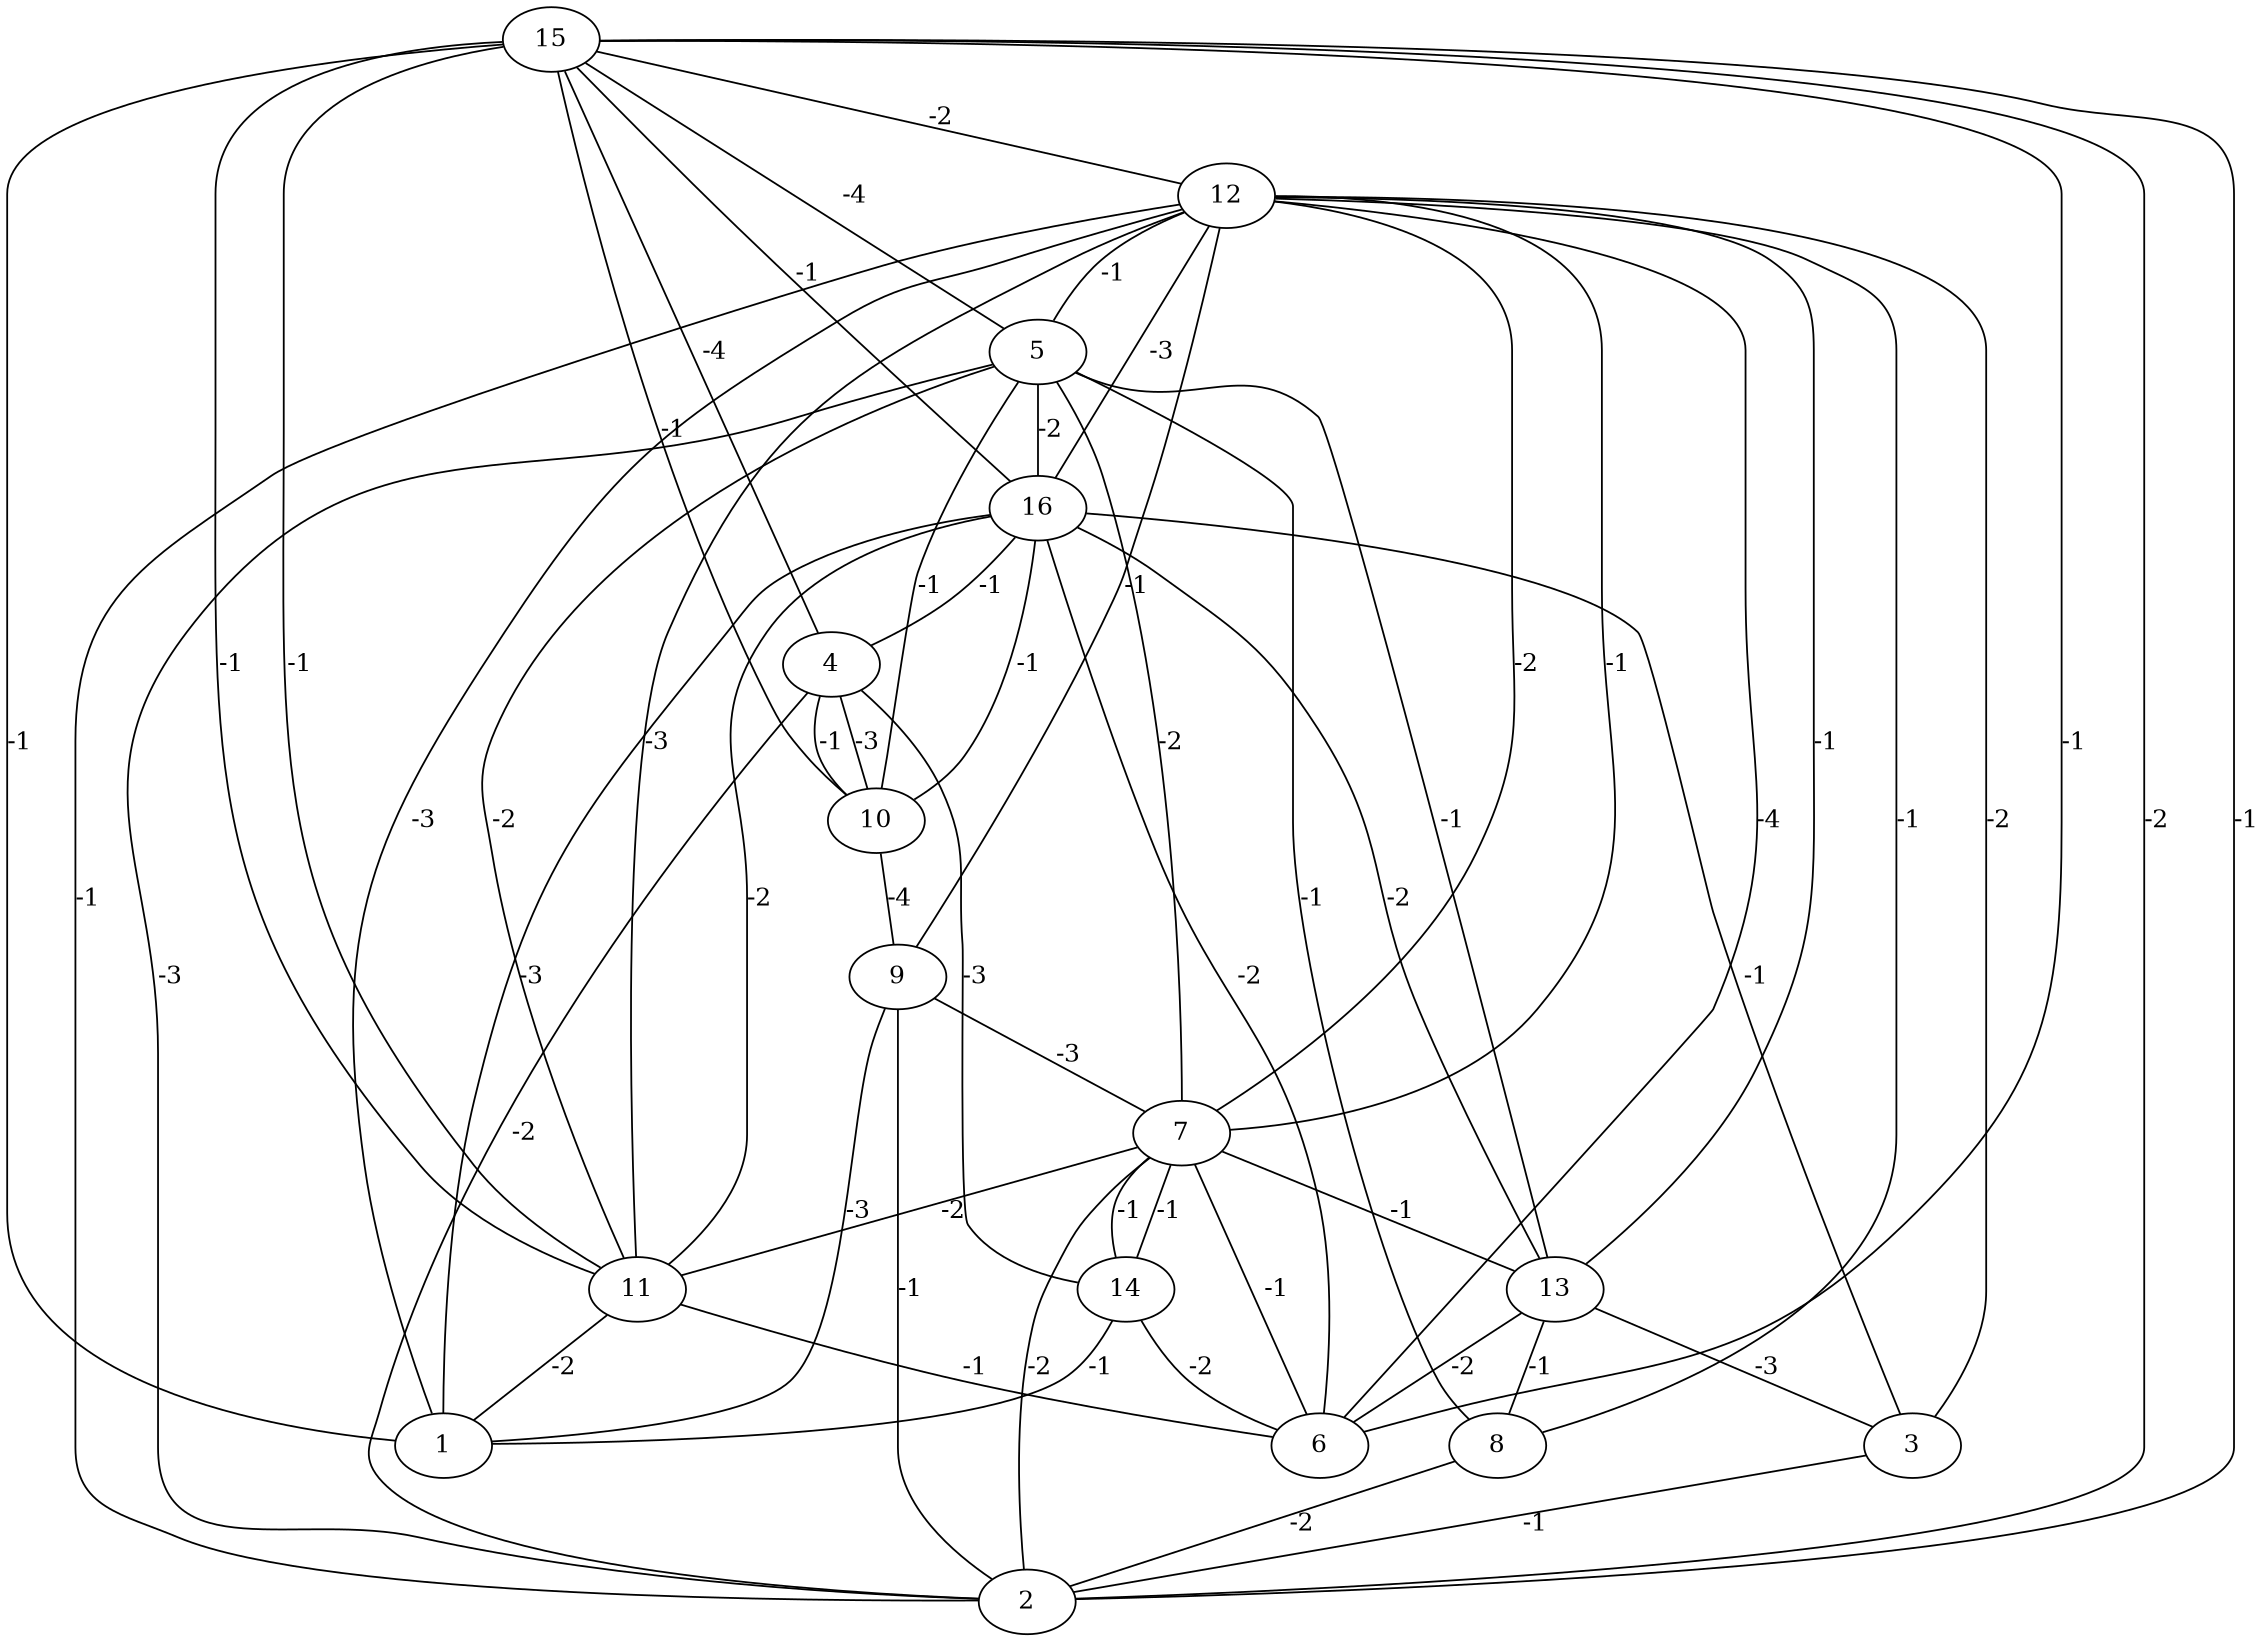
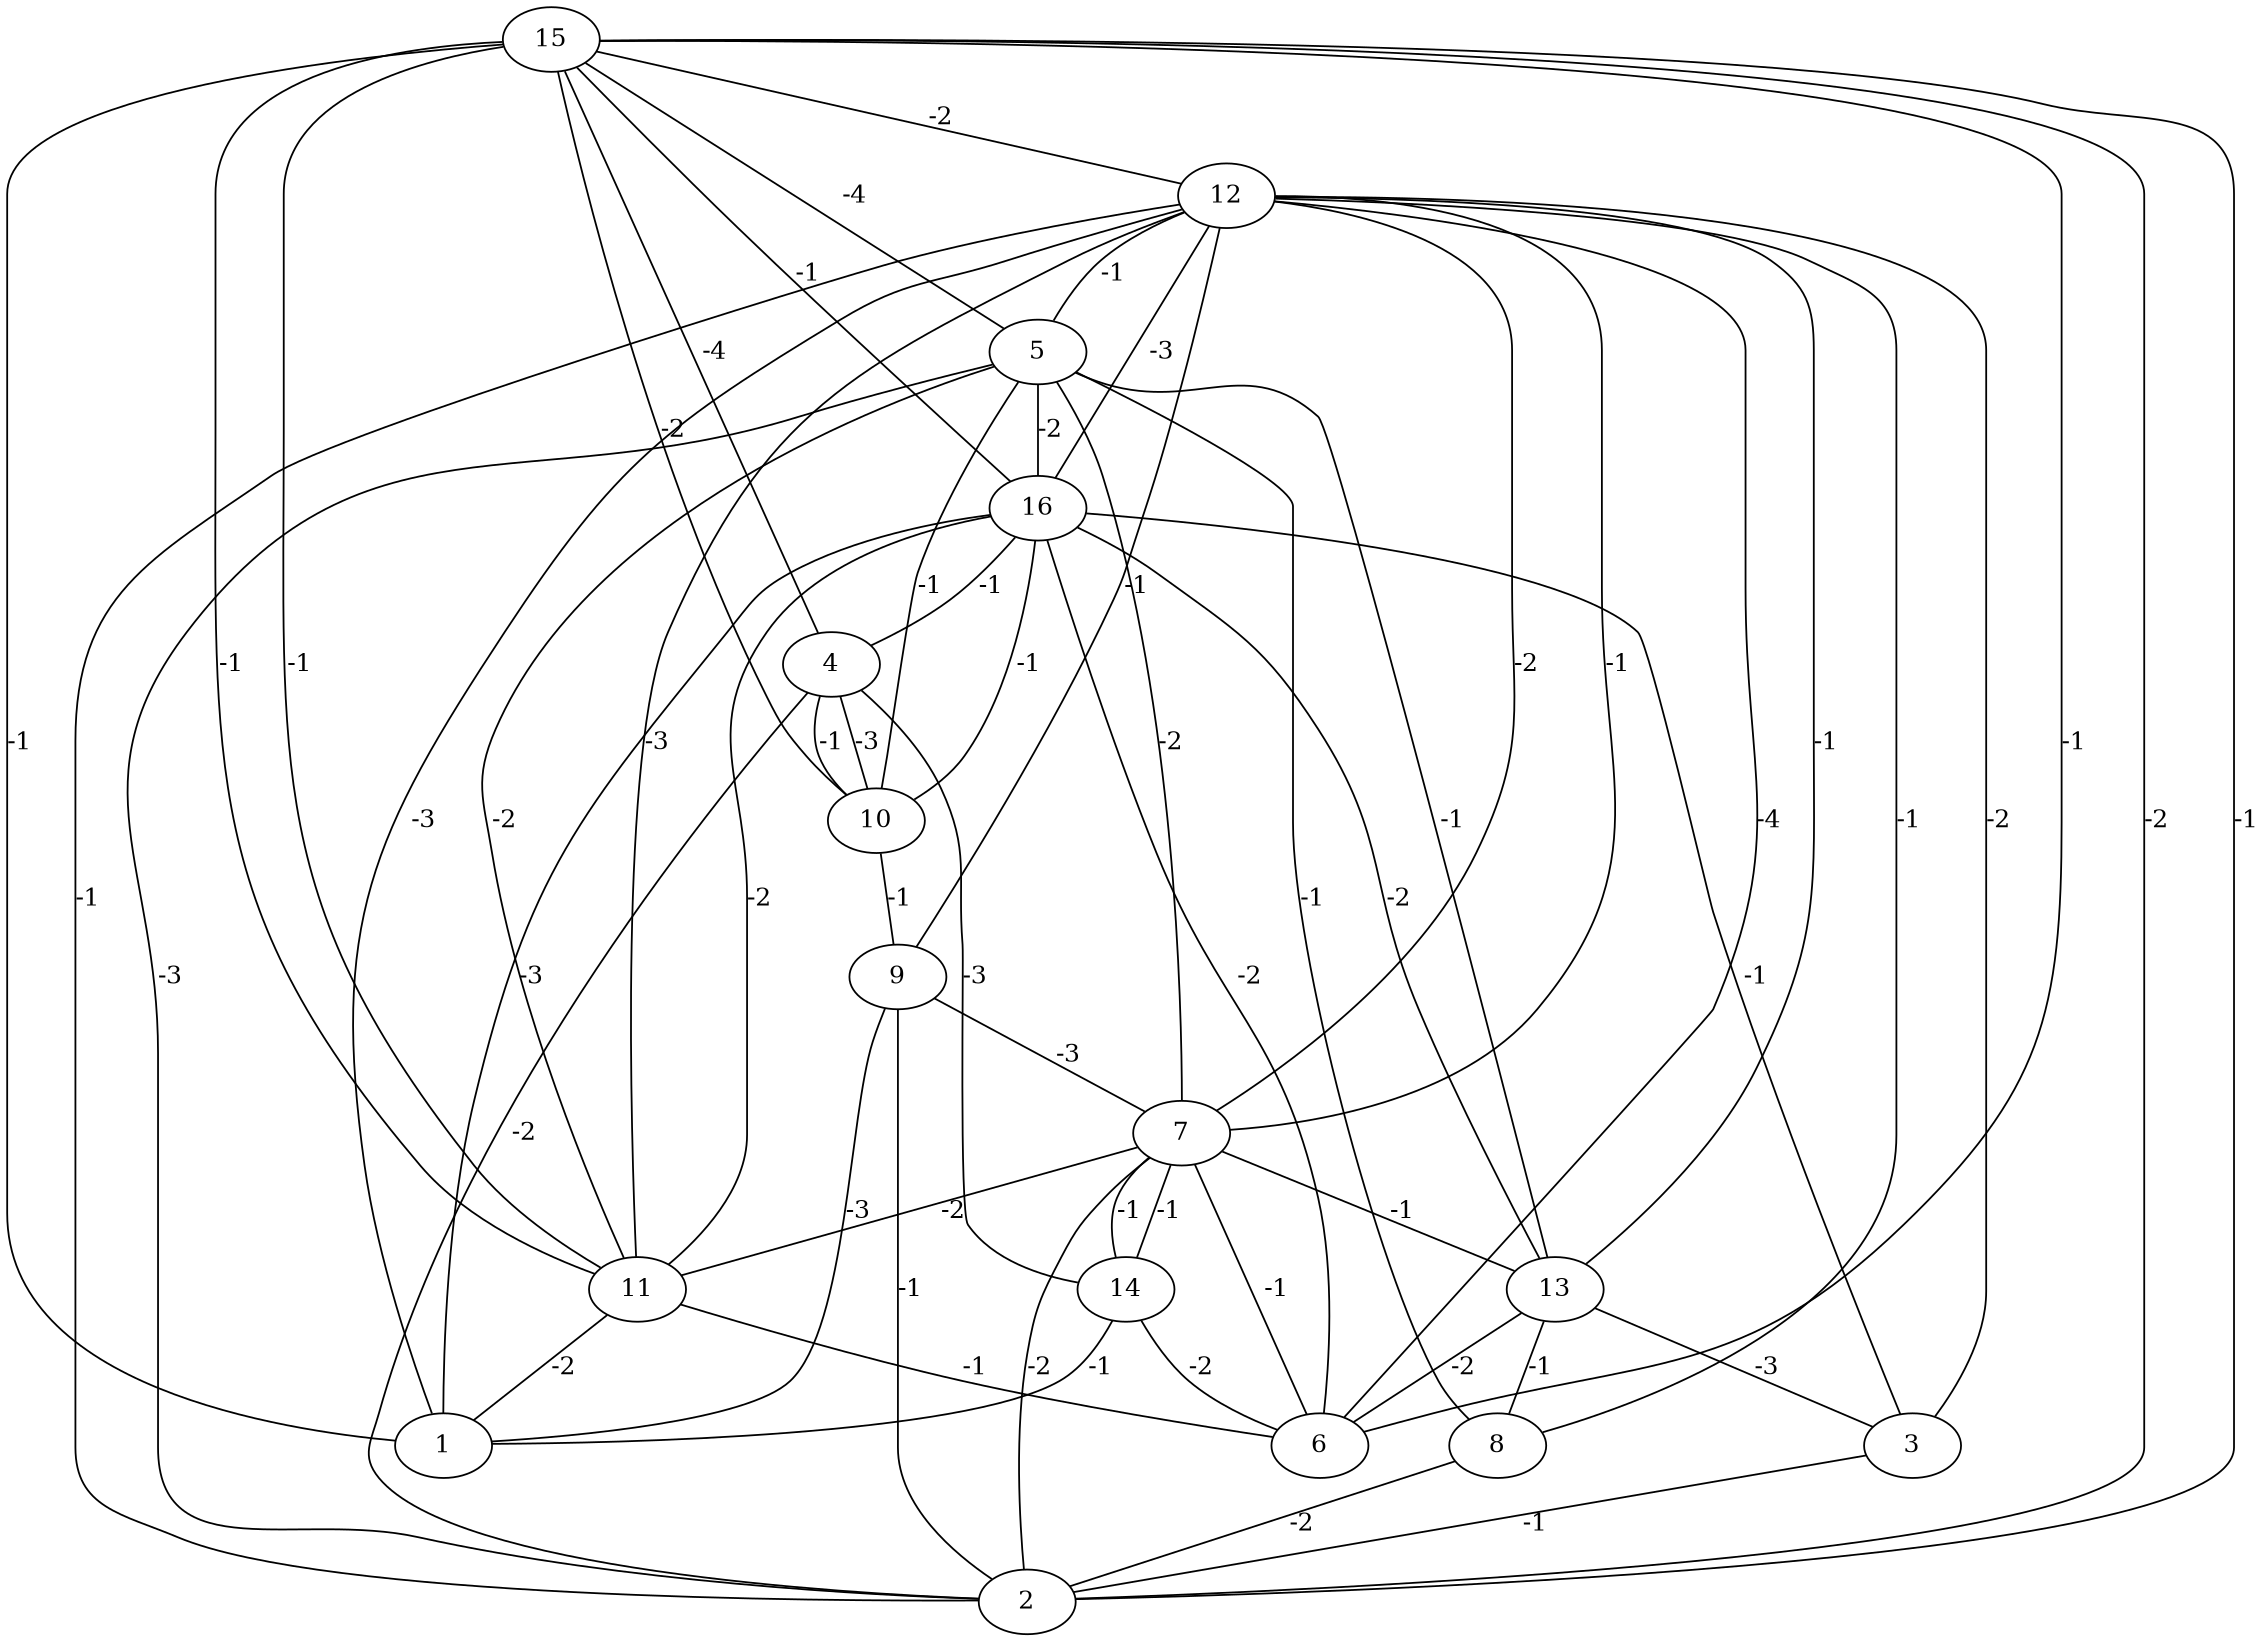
edge "15" -- "10": label "-1" -> "-2"
edge "10" -- "9": label "-4" -> "-1"
